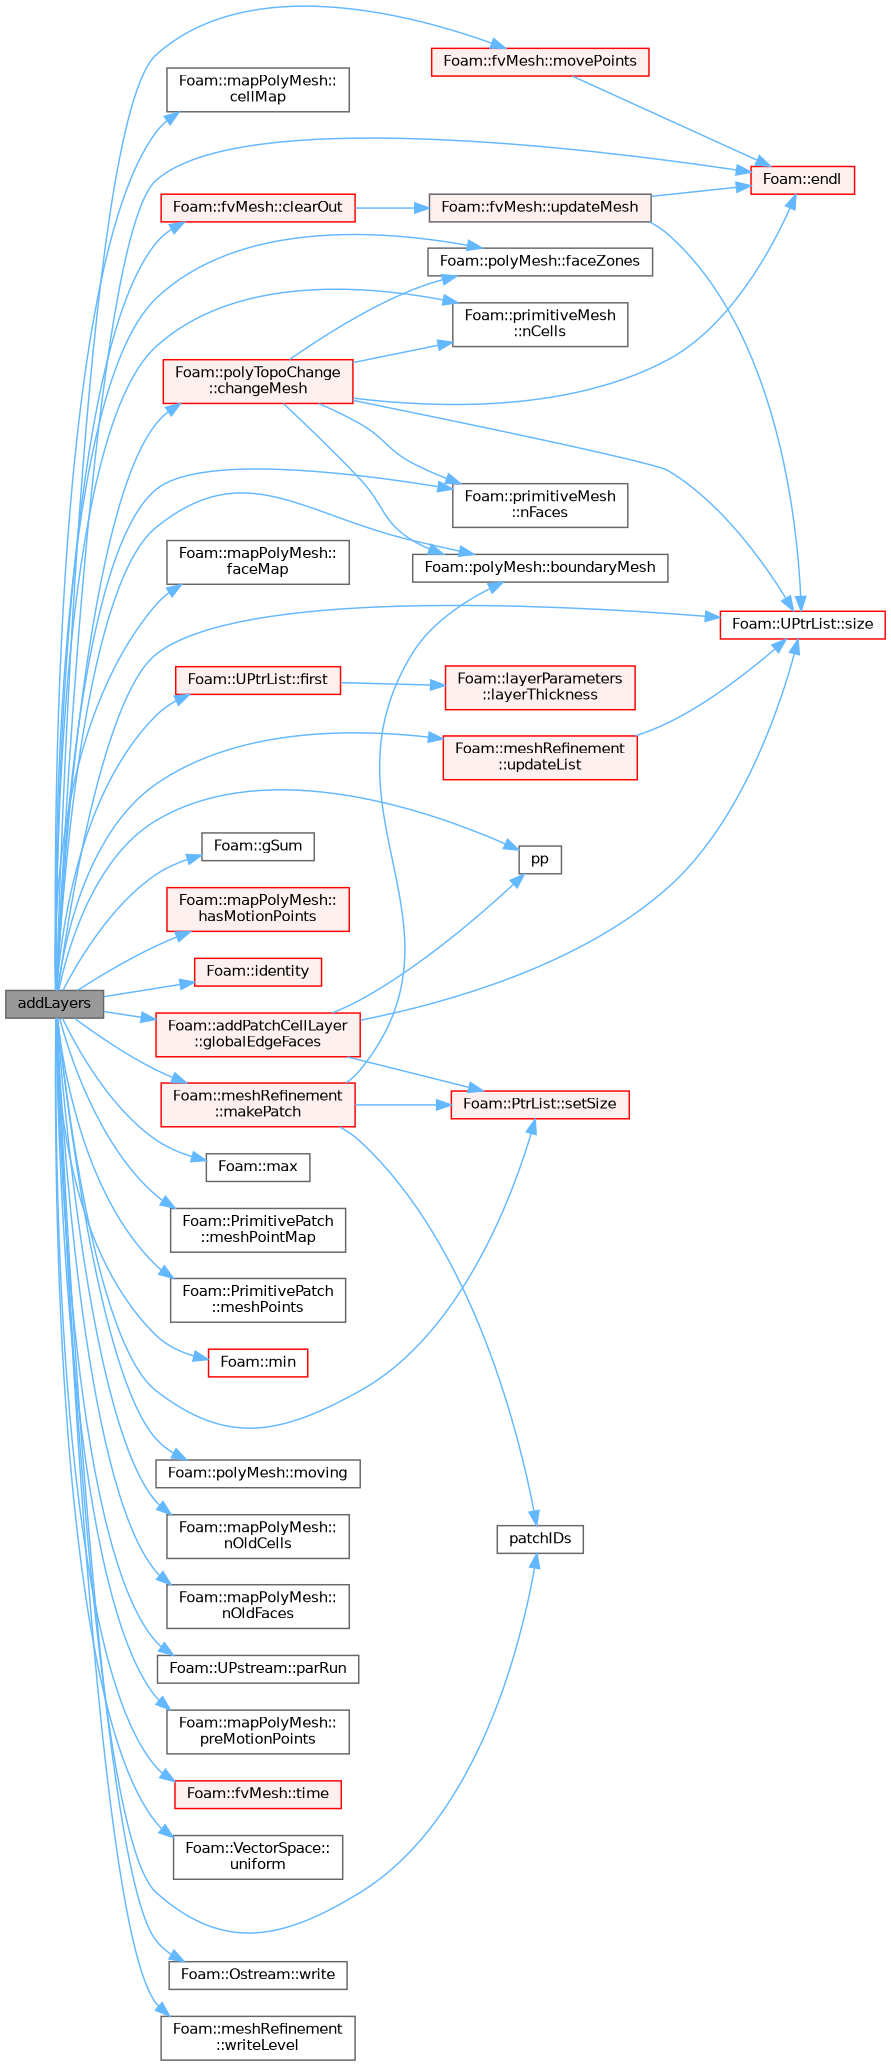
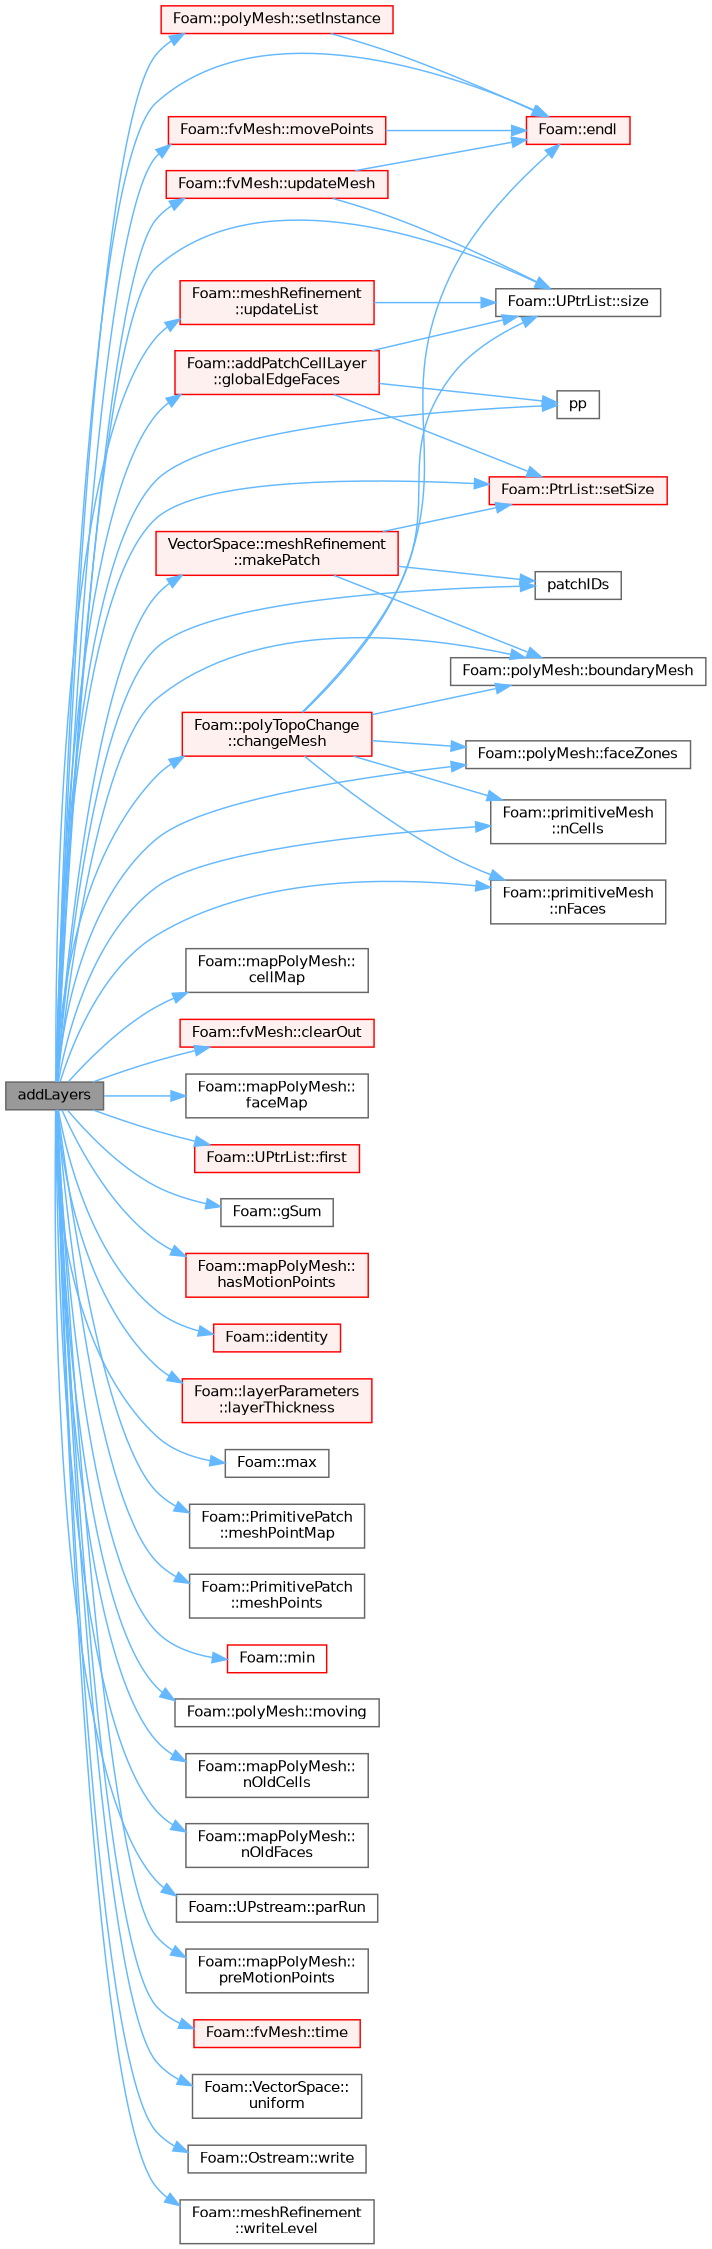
node "Foam::polyMesh::setInstance": added
edge "Foam::fvMesh::clearOut" -> "Foam::fvMesh::updateMesh": now "addLayers" -> "Foam::fvMesh::updateMesh"
node "Foam::fvMesh::updateMesh": color grey40 -> red
node "Foam::UPtrList::size": color red -> grey40
edge "Foam::UPtrList::first" -> "Foam::layerParameters ::layerThickness": now "addLayers" -> "Foam::layerParameters ::layerThickness"
node "Foam::meshRefinement ::makePatch": label "Foam::meshRefinement ::makePatch" -> "VectorSpace::meshRefinement ::makePatch"
